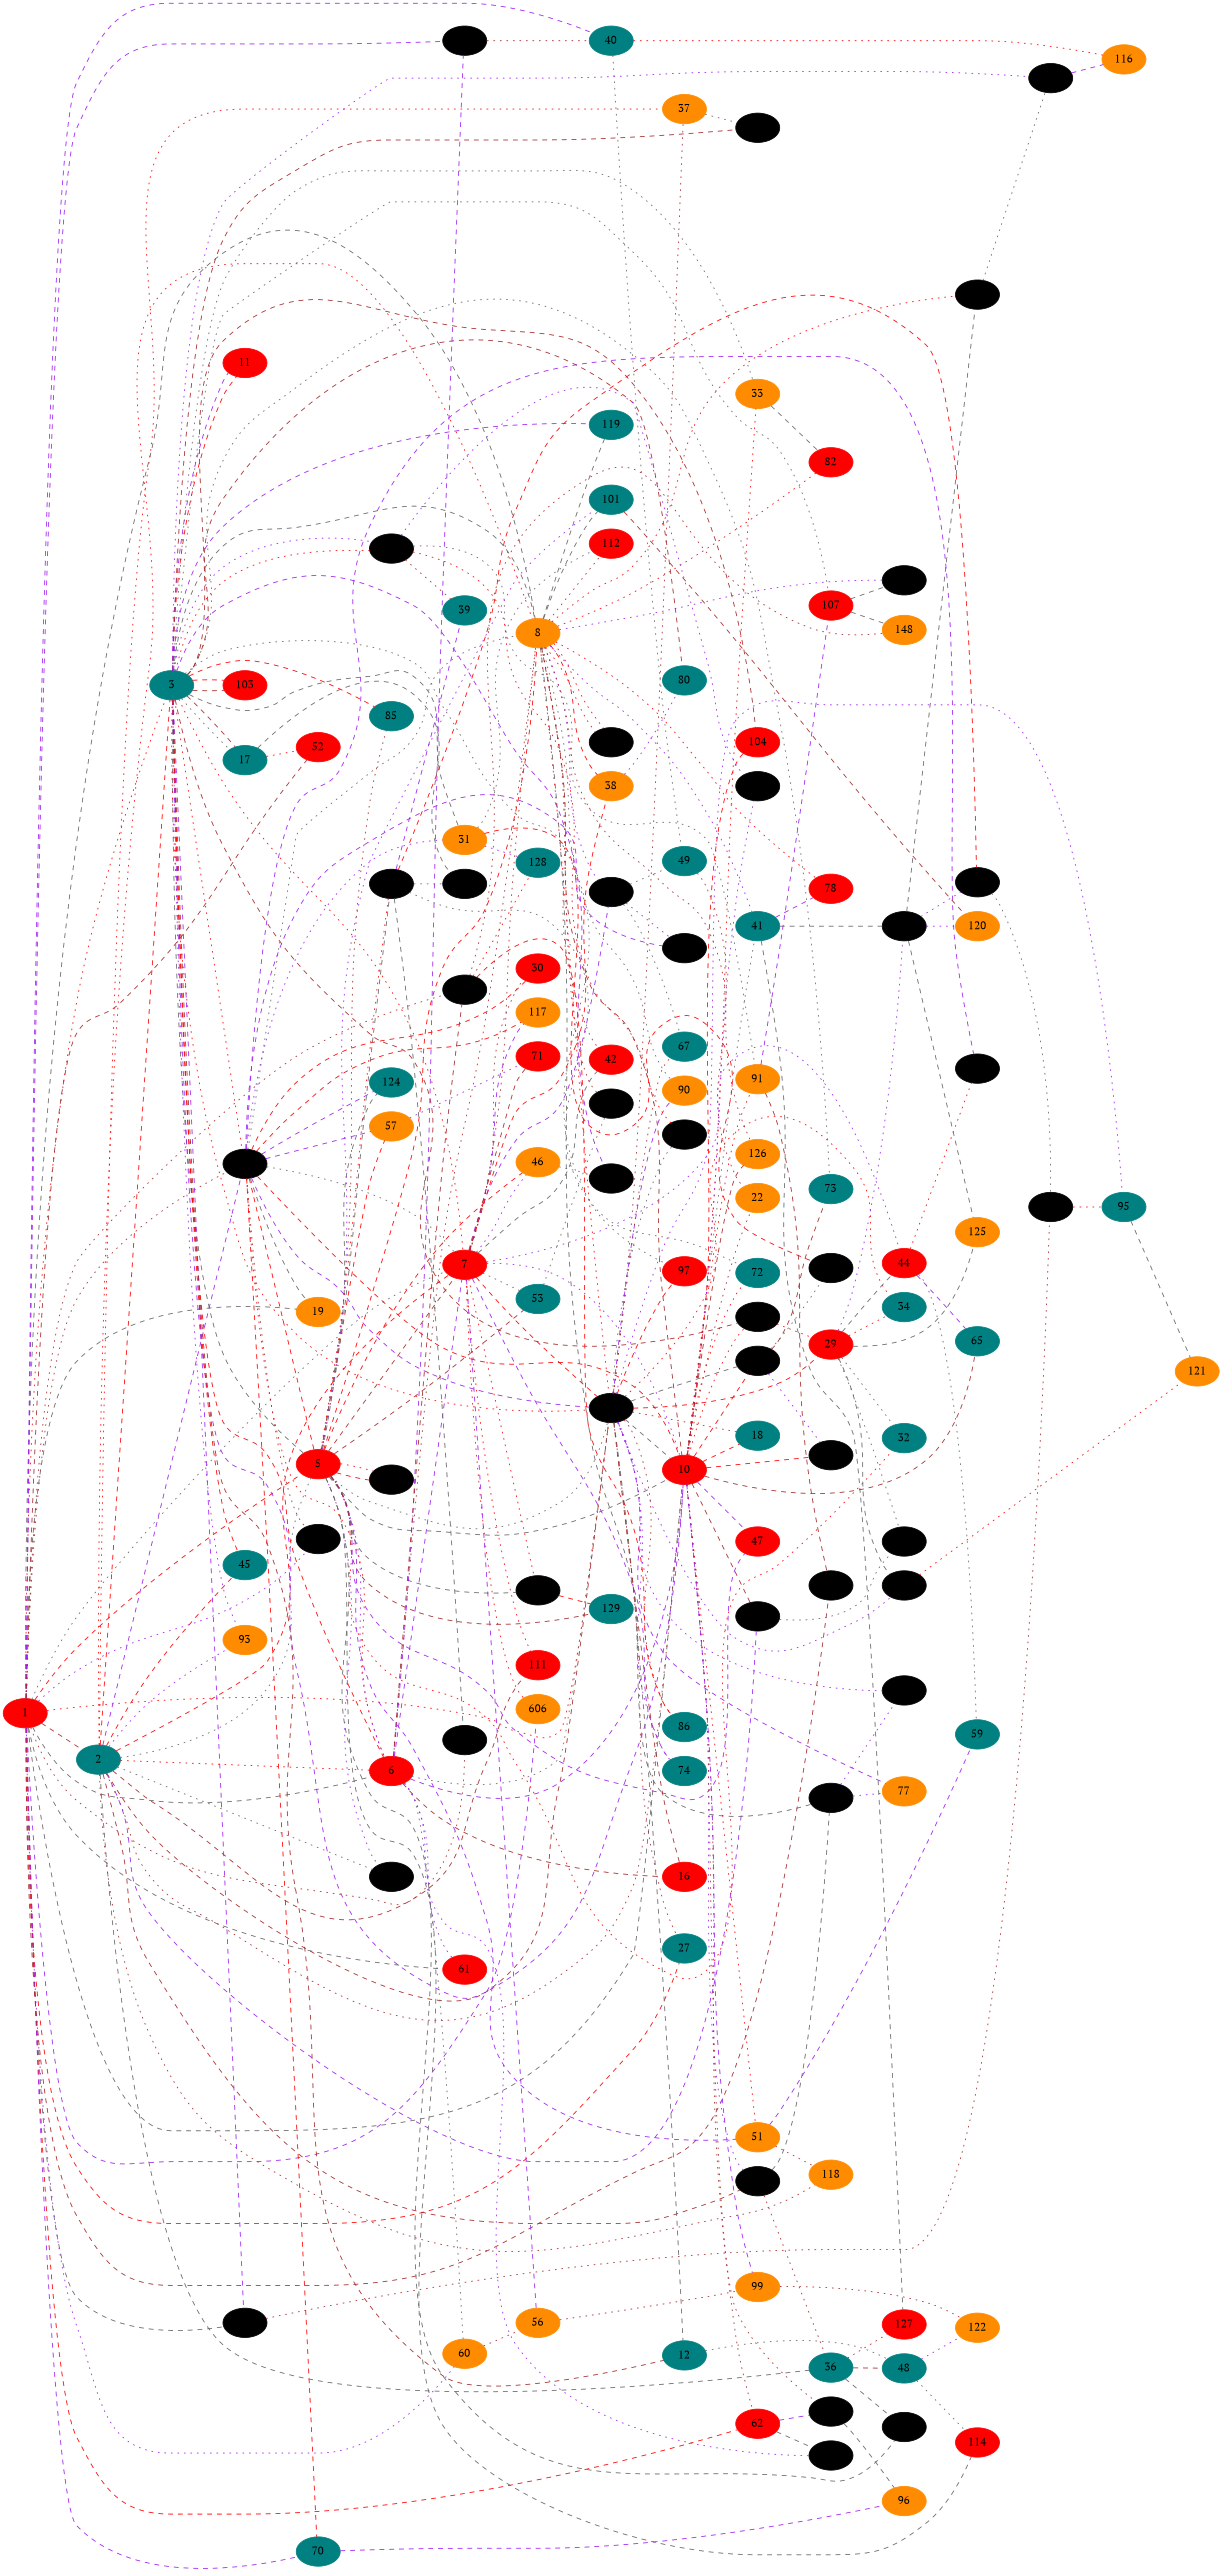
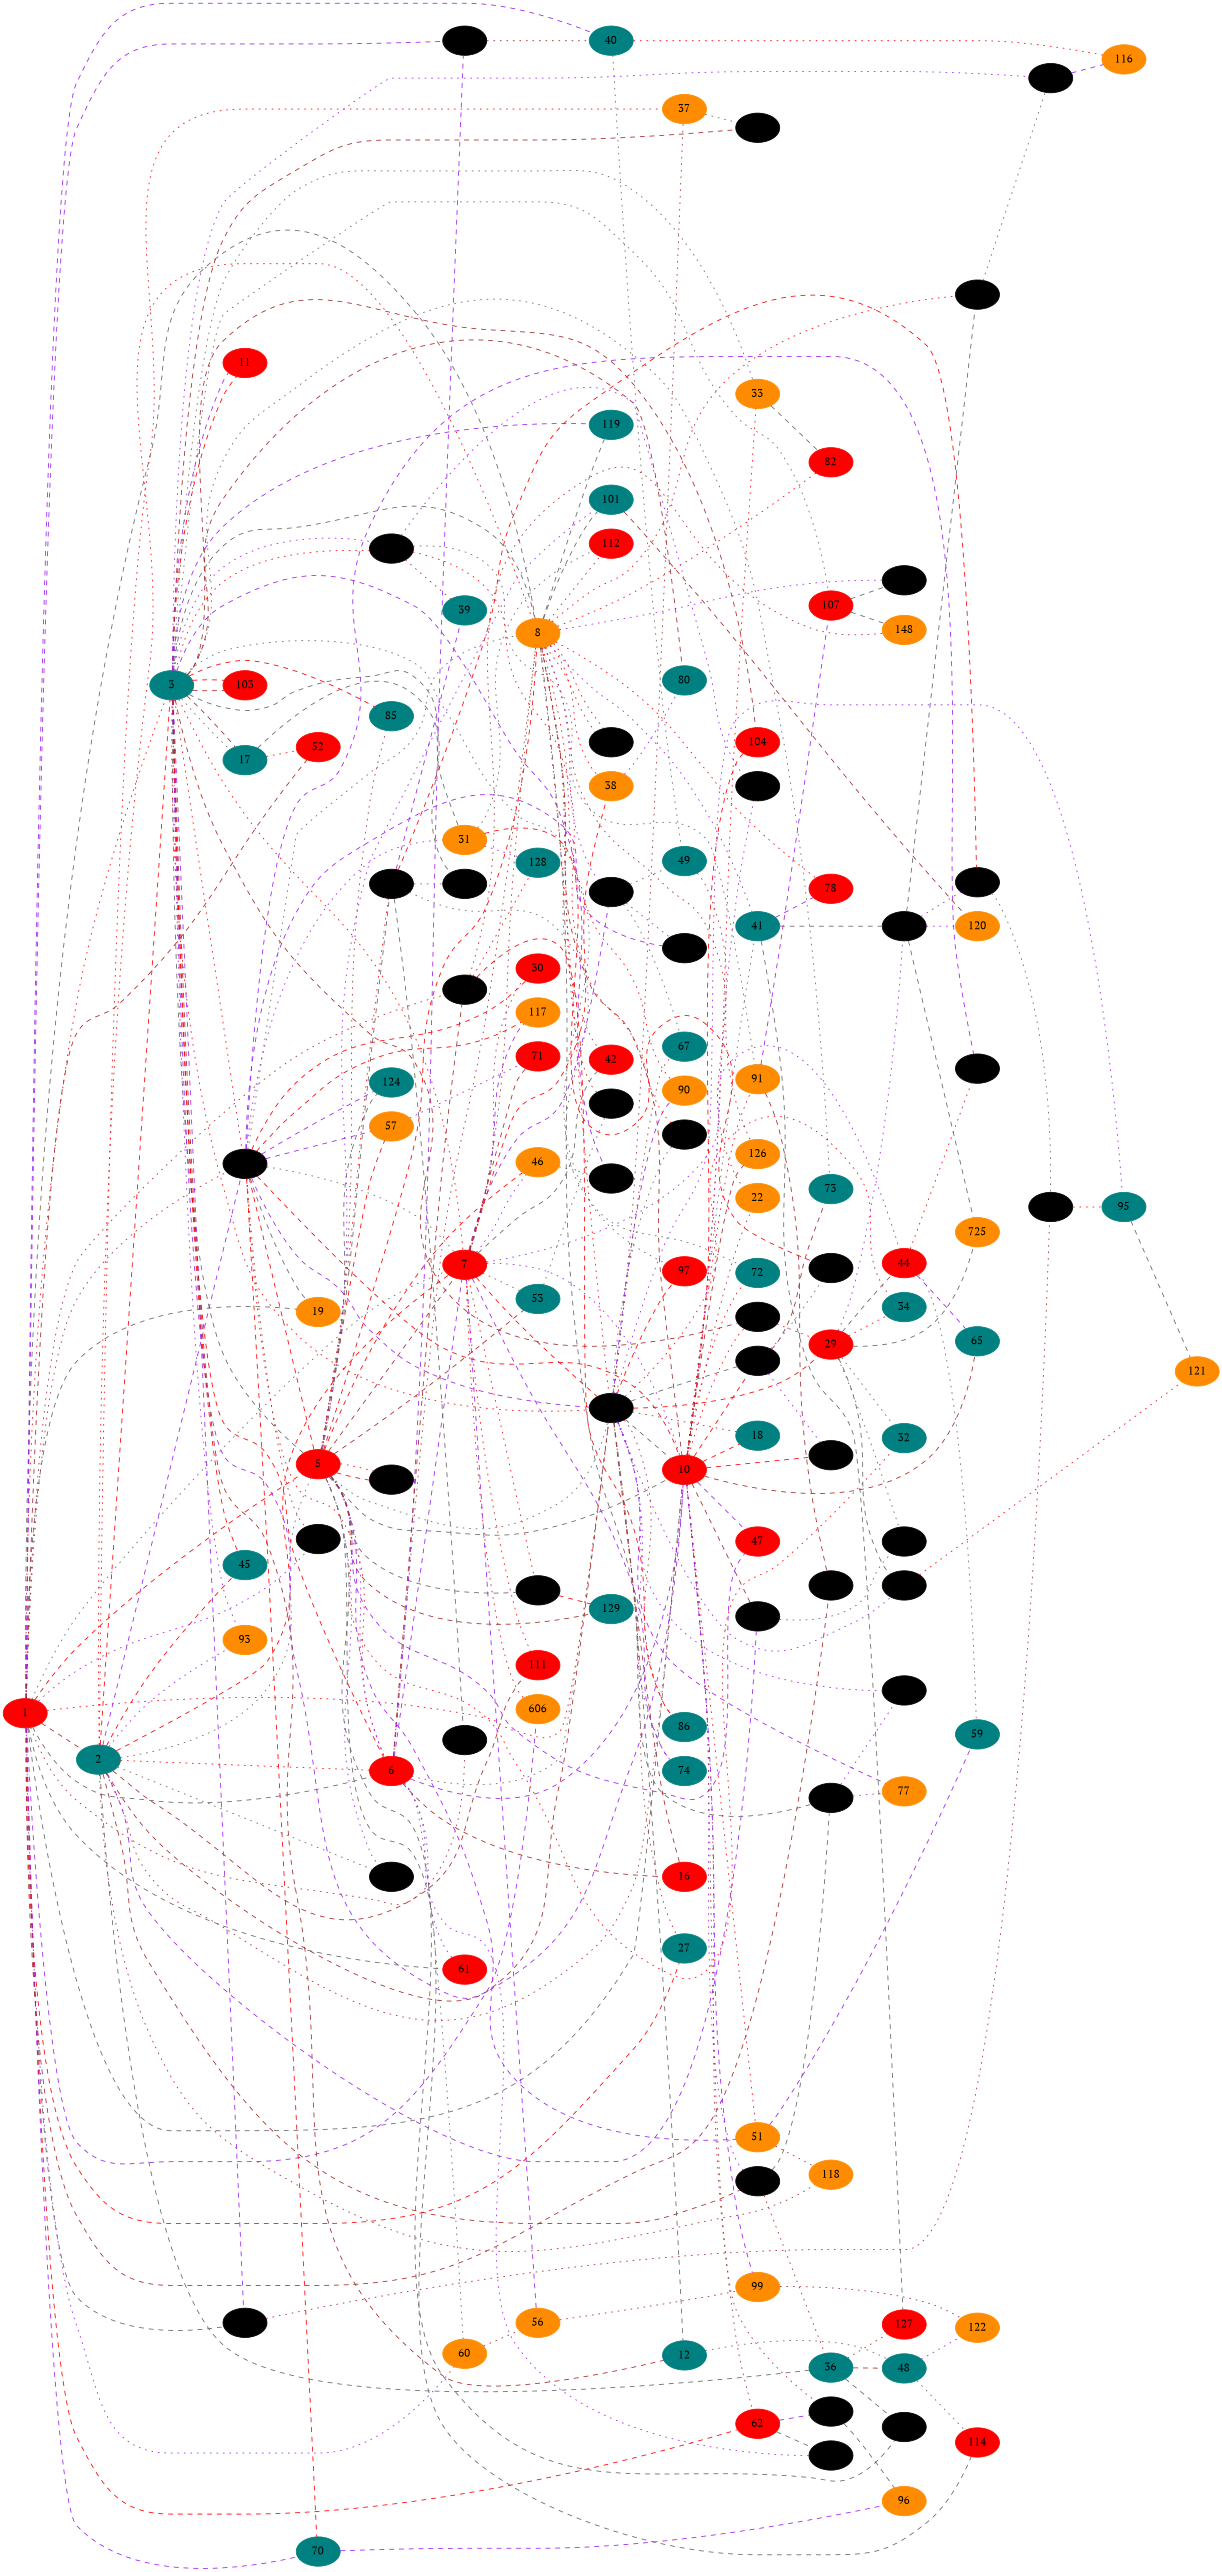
edge "8" -- "38": style dashed -> dotted
edge "8" -- "90": color gray40 -> red
node "125": label "125" -> "725"
